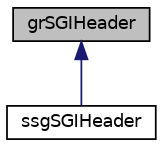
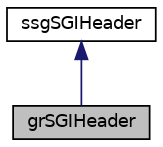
edge "ssgSGIHeader" -> "grSGIHeader": reversed
